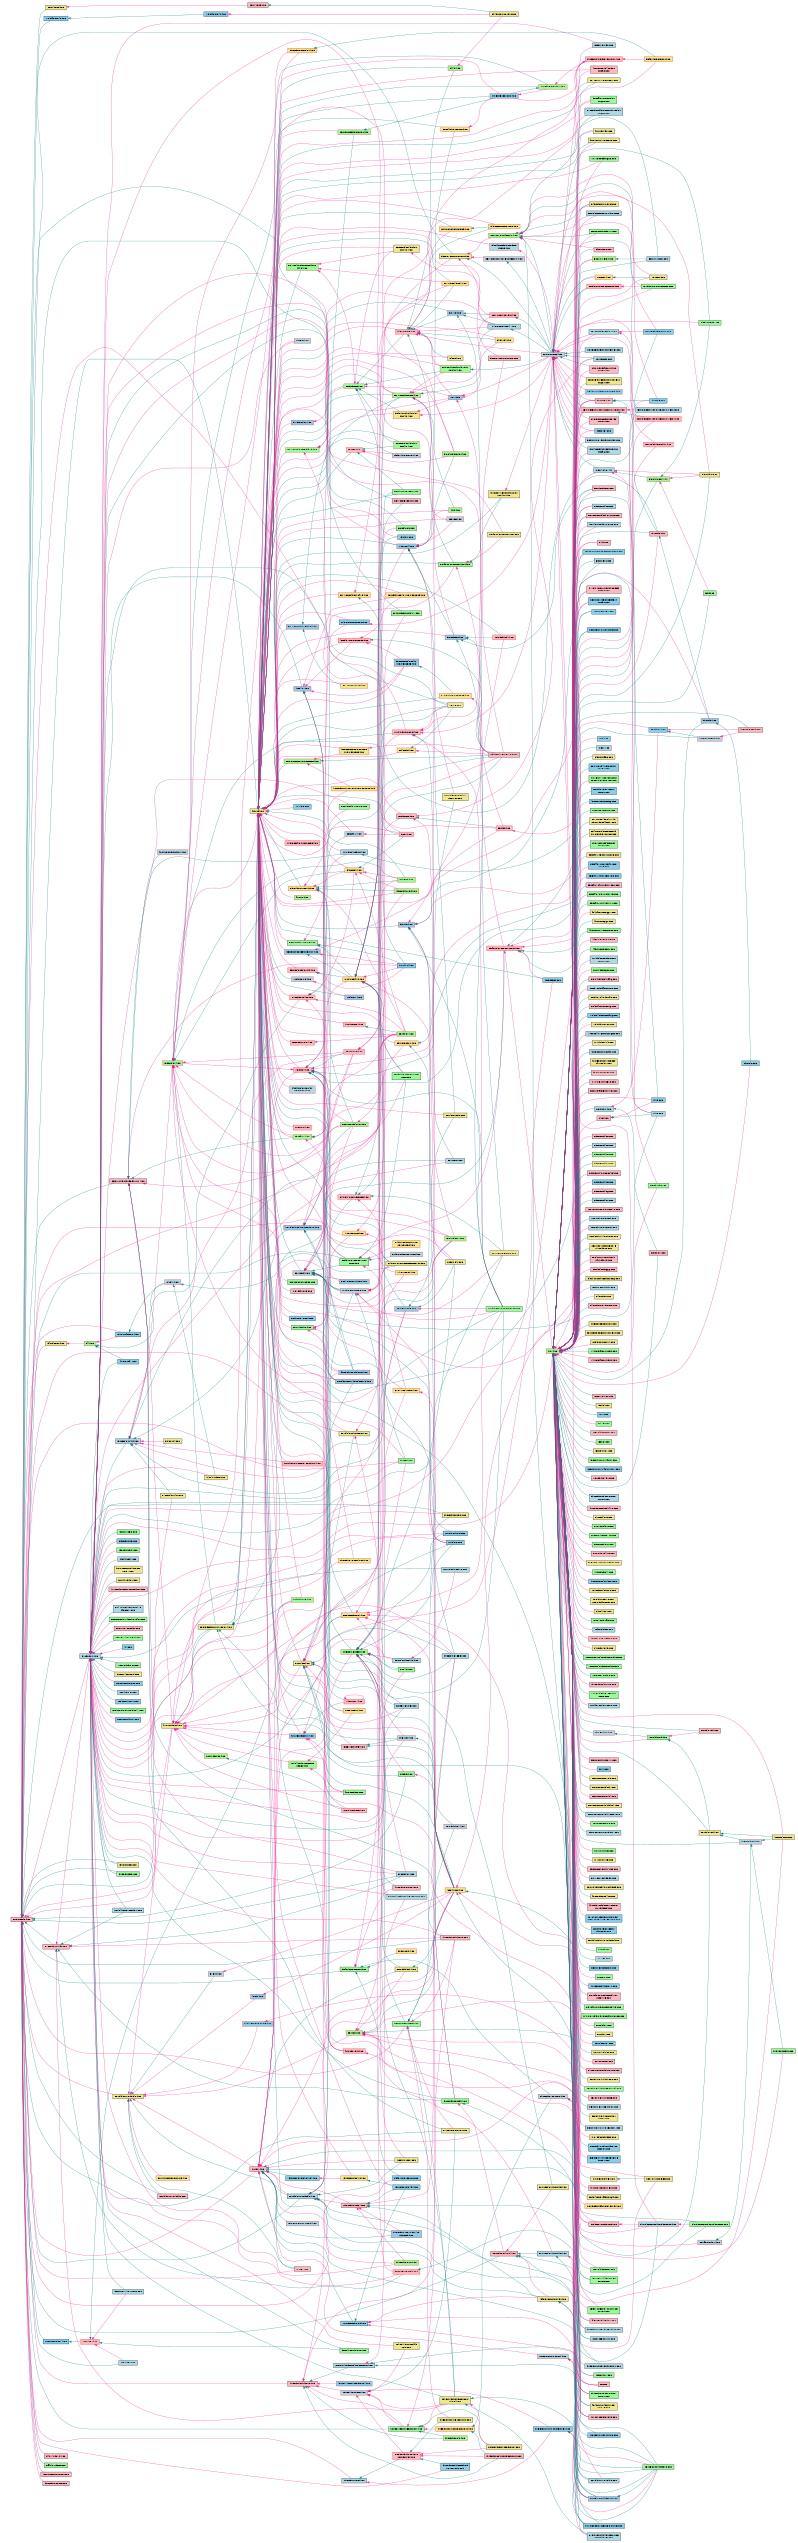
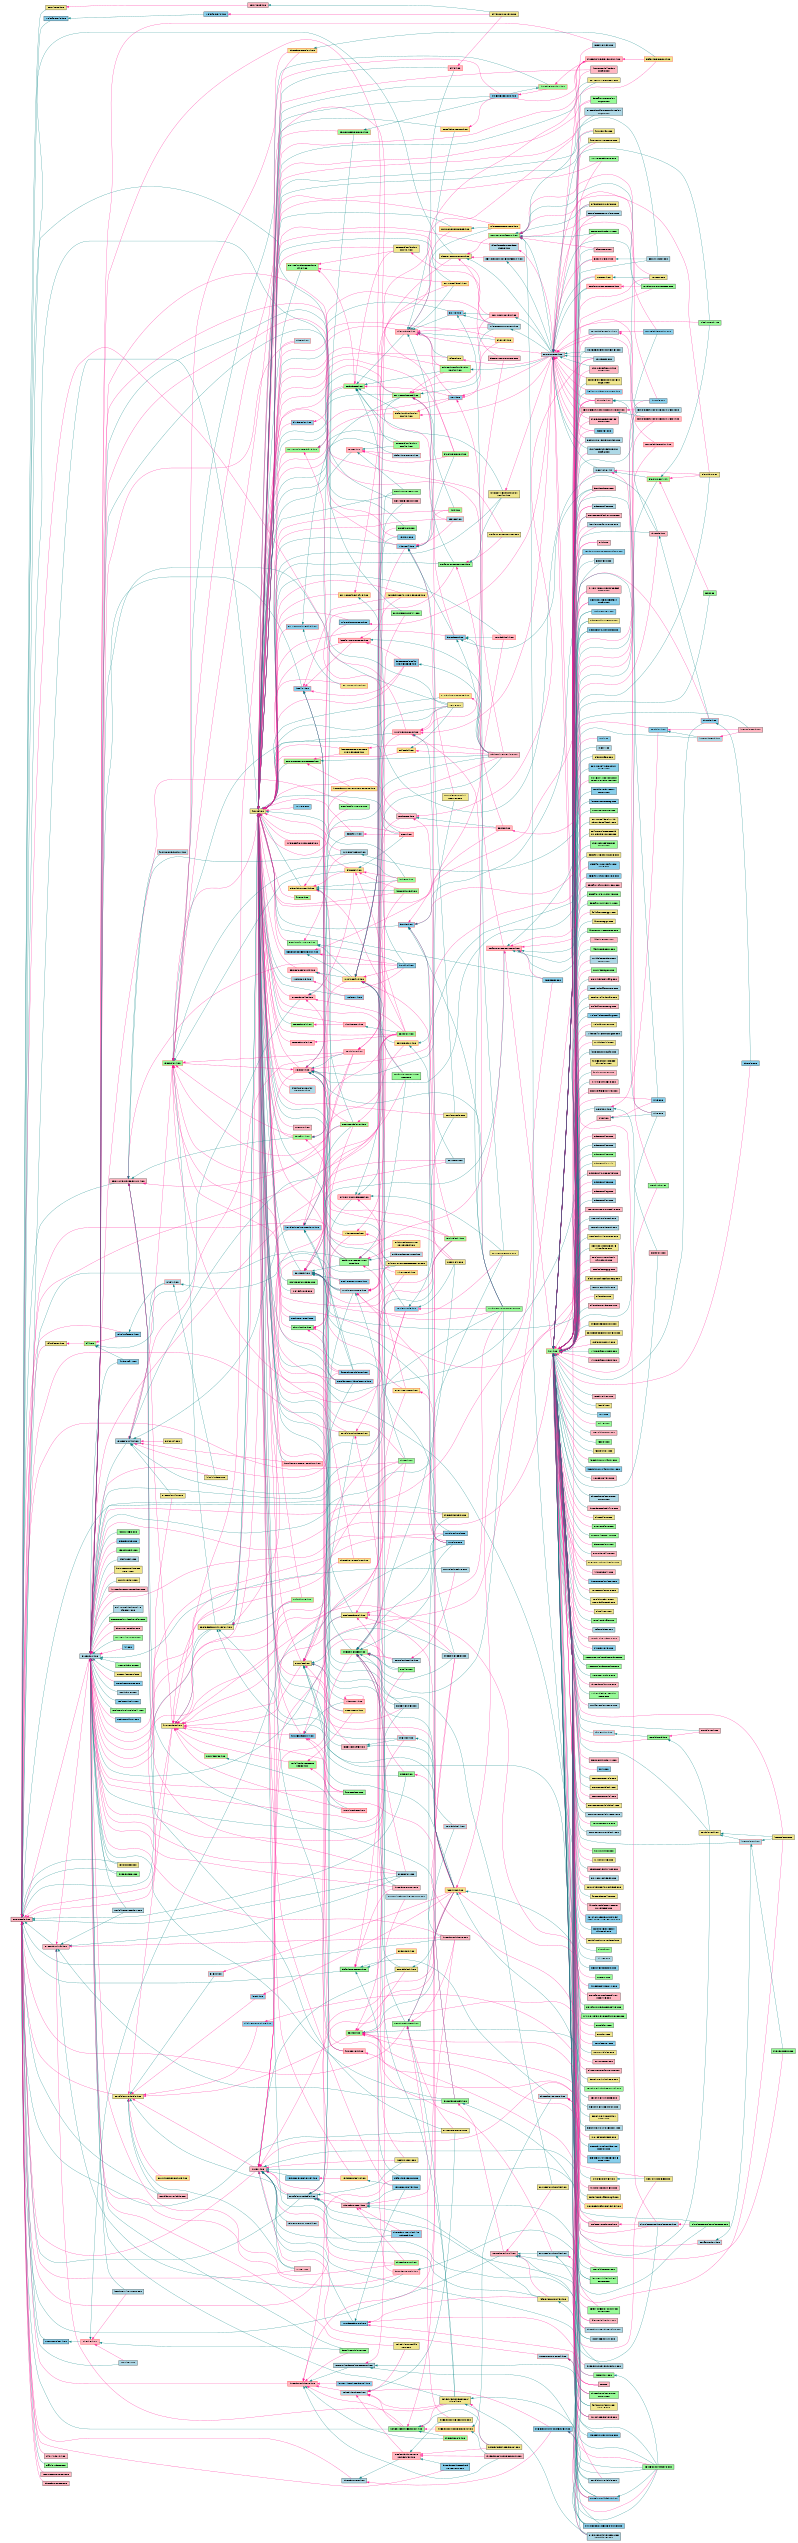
node "child.hpp": fillcolor palegreen -> lightpink
node "unwrapped_1628.cpp": label "unwrapped_1628.cpp" -> "unwrapped_1528.cpp"
node "accumulator.hpp": fillcolor palegreen -> lightpink
node "migrate_globally.hpp": label "migrate_globally.hpp" -> "migrate_component.hpp"
edge "components.hpp" -> "client.hpp": added
edge "binpacking_distribution _policy.hpp" -> "stub_base.hpp": added
node "1d_stencil_4_repart.cpp": added
edge "symbol_namespace.hpp" -> "bootstrap_locality _namespace.hpp": now "addressing_service.cpp" -> "bootstrap_locality _namespace.hpp"
edge "managed_refcnt_checker.cpp" -> "hpx.hpp": added
node "lifetime_588.create": label "lifetime_588.create" -> "lifetime_588.cpp"
node "tagged_pair.hpp": added
node "memory.hpp": color red -> black
node "1d_stencil_4.cpp": label "1d_stencil_4.cpp" -> "1d_stencil_4.win"
edge "counters.cpp" -> "packaged_continuation.hpp": color teal -> deeppink
edge "allgather.cpp" -> "hpx.hpp": color teal -> deeppink
node "init_globally.cpp": fillcolor palegreen -> lightpink
node "packaged_task.hpp": color red -> black
edge "thread.cpp" -> "future_data.hpp": added
node "pbs_environment.cpp": label "pbs_environment.cpp" -> "any_environment.cpp"
node "timed_wake.cpp": fillcolor khaki -> skyblue
edge "threadmanager.cpp" -> "set_thread_state.hpp": color teal -> deeppink
edge "customized_pool_executors.cpp" -> "exception.hpp": now "thread_executor.cpp" -> "exception.hpp"
node "topology.hpp": label "topology.hpp" -> "checker.hpp"
edge "parcelport_libfabric.hpp" -> "customized_pool_executors.hpp": now "oversubscribing_resource _partitioner.cpp" -> "customized_pool_executors.hpp"
edge "detail_partitioner.cpp" -> "thread_pool_base.hpp": added
node "thread_pool_base.hpp": color black -> red
edge "parcelport_libfabric.cpp" -> "libfabric_controller.hpp": now "parcelport_libfabric.cpp" -> "htts2_hpx.cpp"
